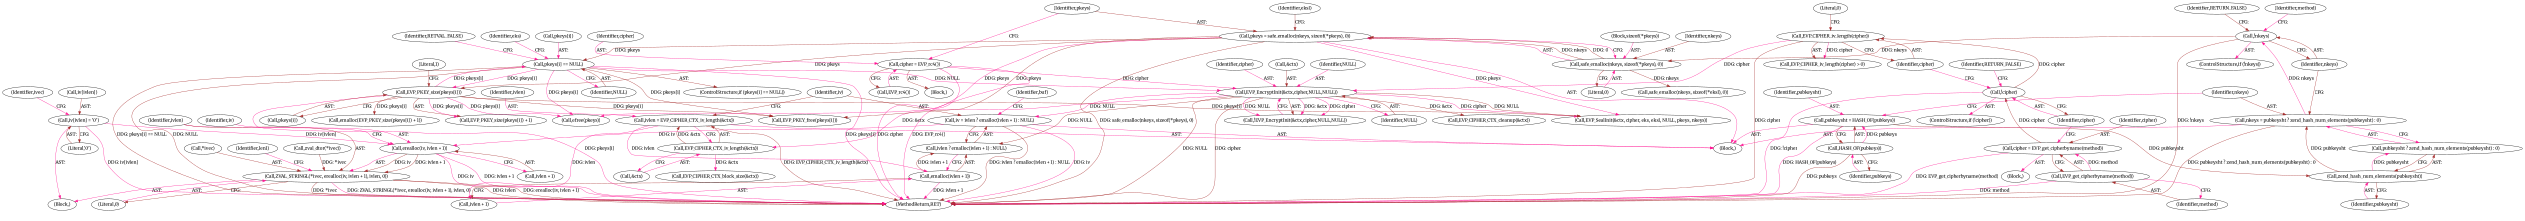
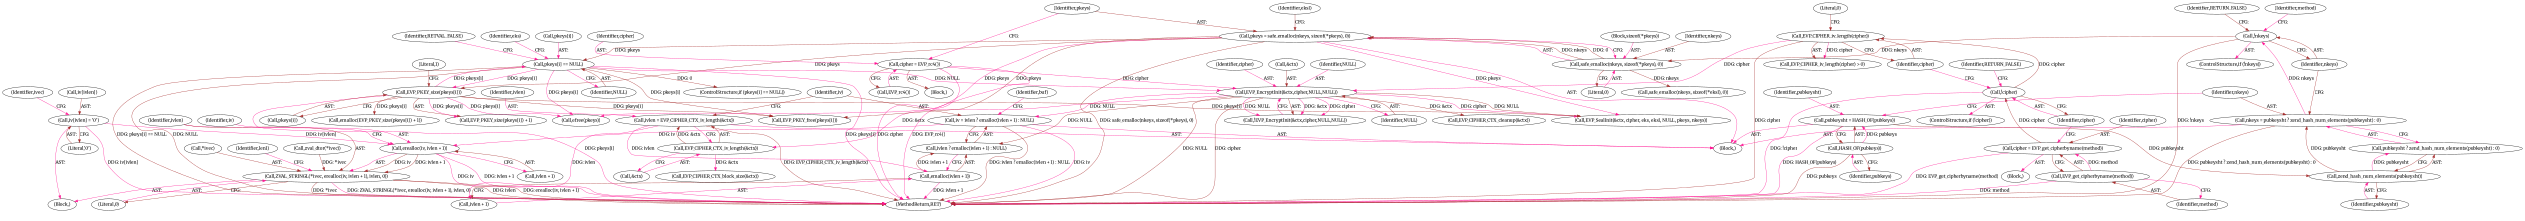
edge "(Call,pkeys[i] == NULL)" -> "(ControlStructure,if (pkeys[i] == NULL))": label "AST: " -> "DDG: 0"
